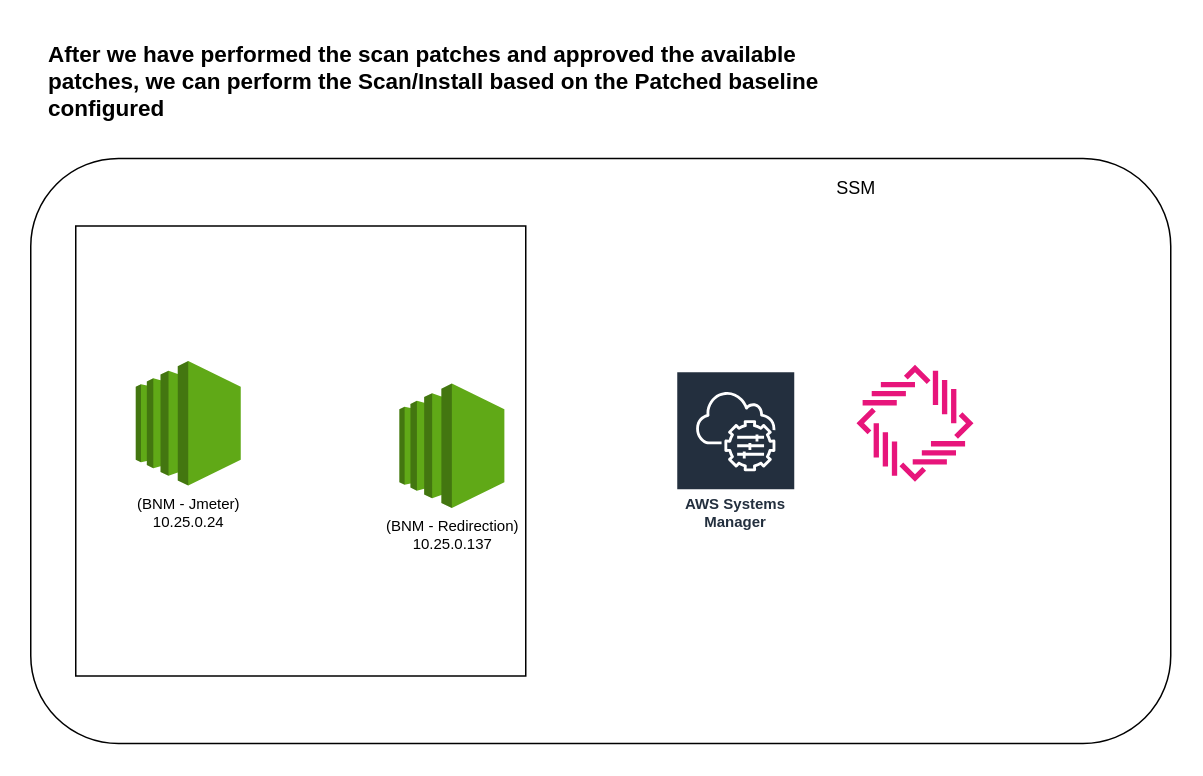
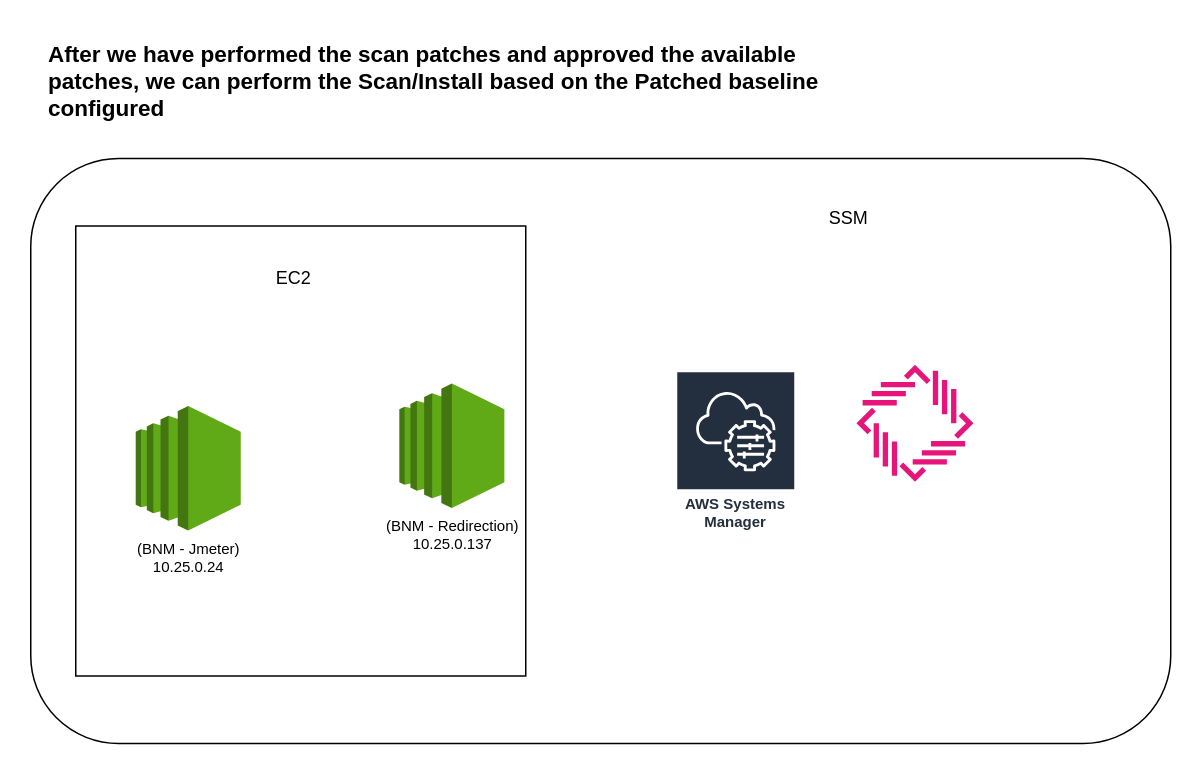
node "SSM": moved (856, 188) -> (848, 218)
node "EC2": added
node "(BNM - Jmeter) 10.25.0.24": moved (188, 423) -> (188, 468)
